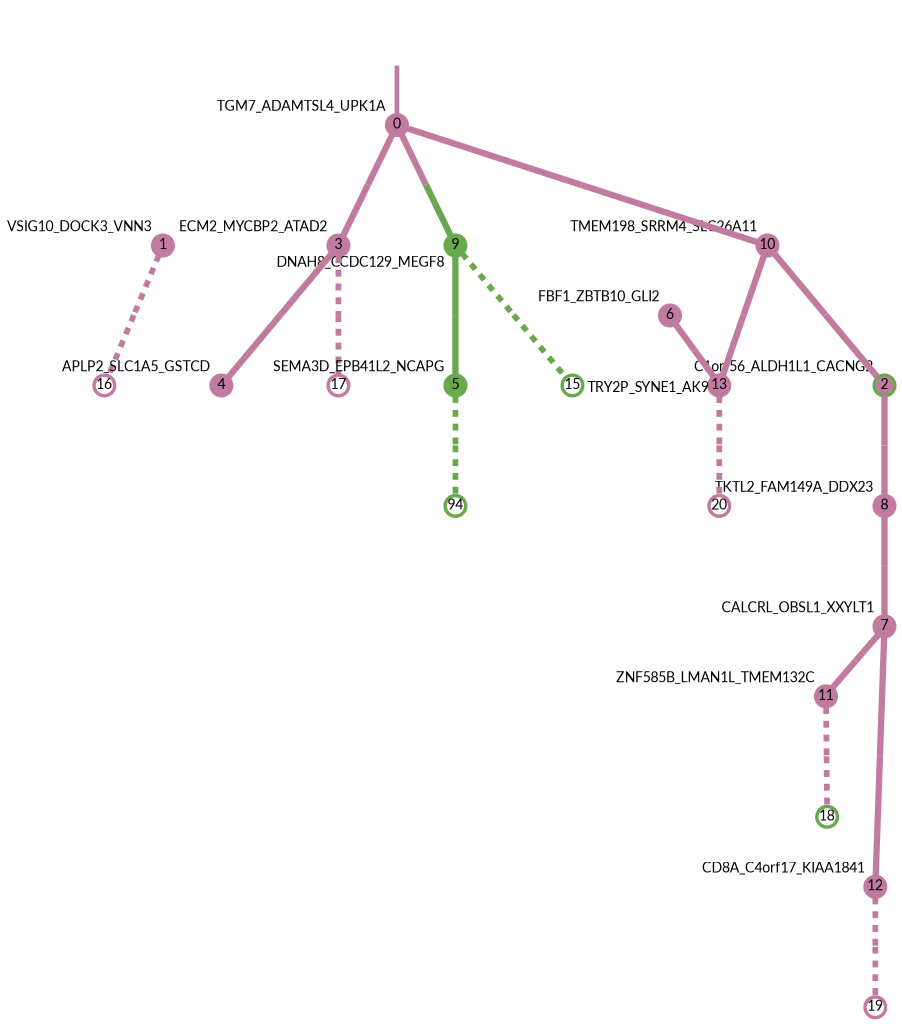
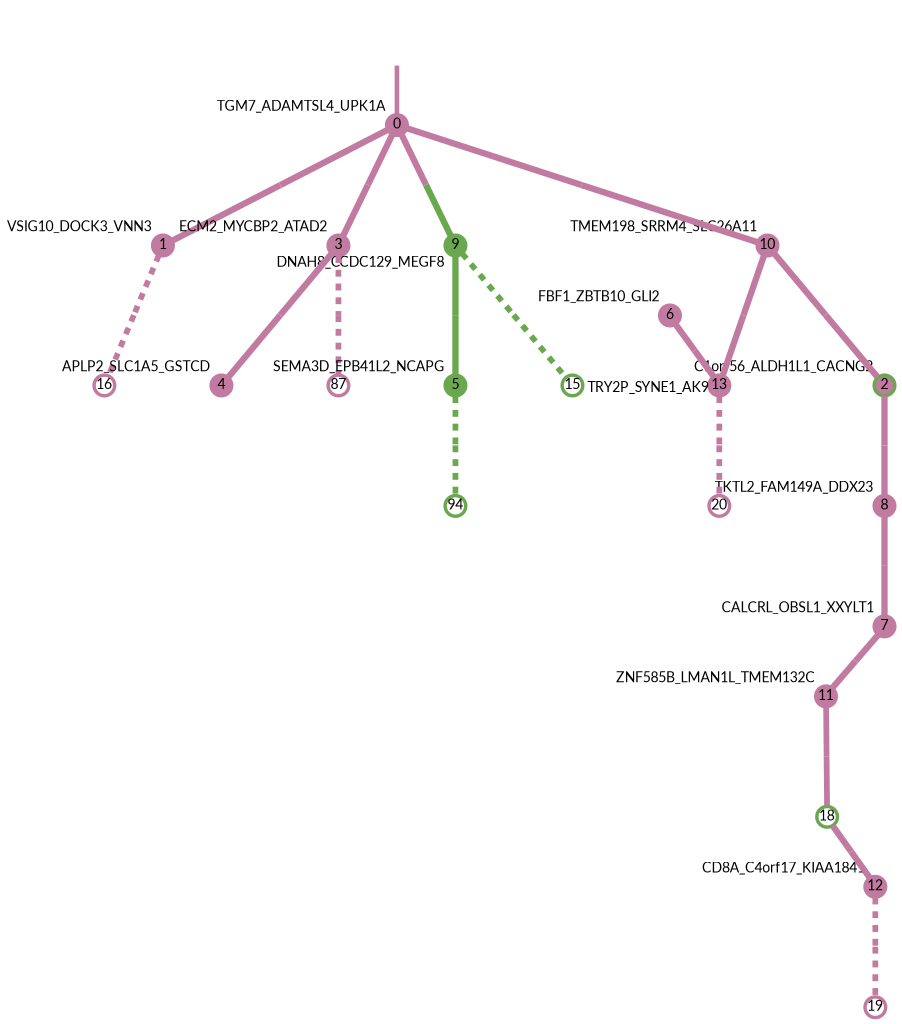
edge "0 TGM7_ADAMTSL4_UPK1A" -> "1 VSIG10_DOCK3_VNN3": added
node "17": label "17" -> "87"
edge "11 ZNF585B_LMAN1L_TMEM132C" -> "18": style dashed -> solid
edge "7 CALCRL_OBSL1_XXYLT1" -> "12 CD8A_C4orf17_KIAA1841": now "18" -> "12 CD8A_C4orf17_KIAA1841"
